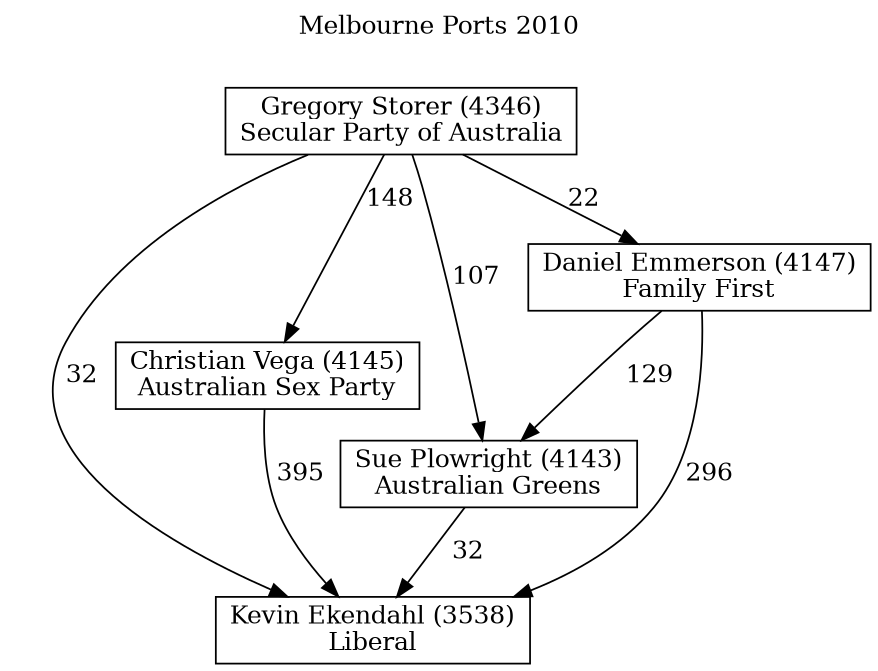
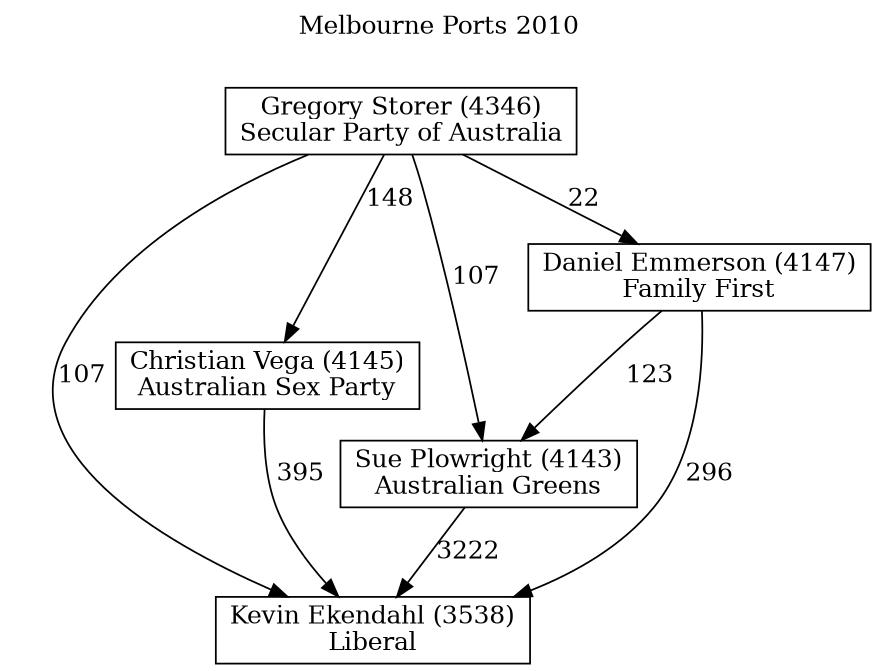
edge "Gregory Storer (4346) Secular Party of Australia" -> "Kevin Ekendahl (3538) Liberal": label "32" -> "107"
edge "Daniel Emmerson (4147) Family First" -> "Sue Plowright (4143) Australian Greens": label "129" -> "123"
edge "Sue Plowright (4143) Australian Greens" -> "Kevin Ekendahl (3538) Liberal": label "32" -> "3222"
